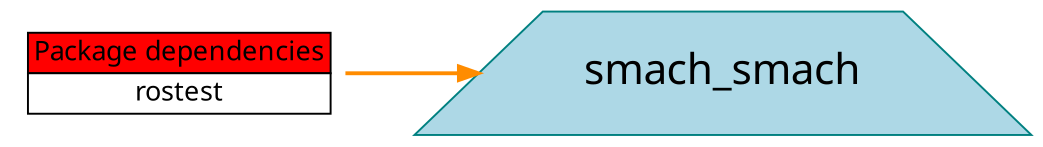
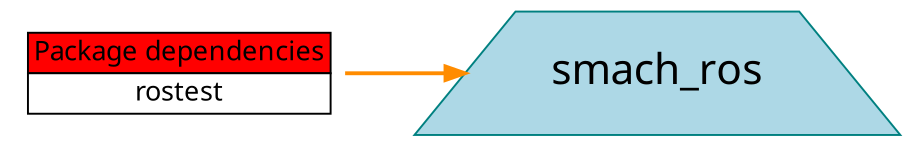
node "smach_smach": label "smach_smach" -> "smach_ros"
